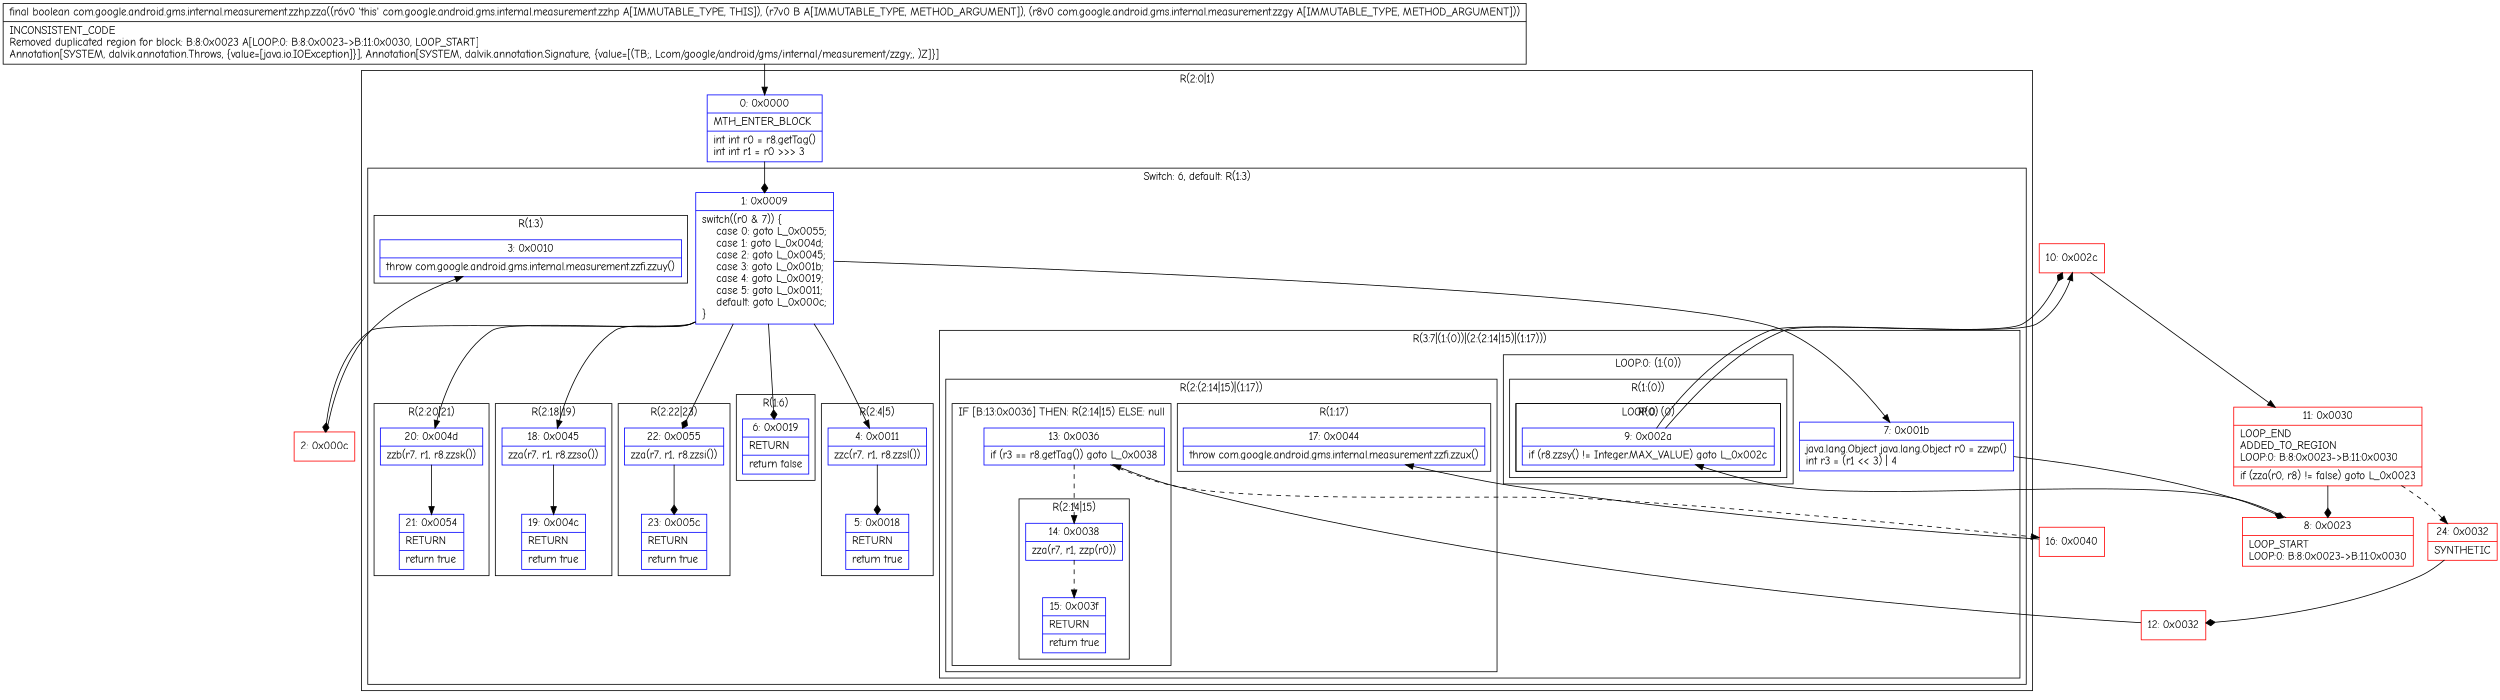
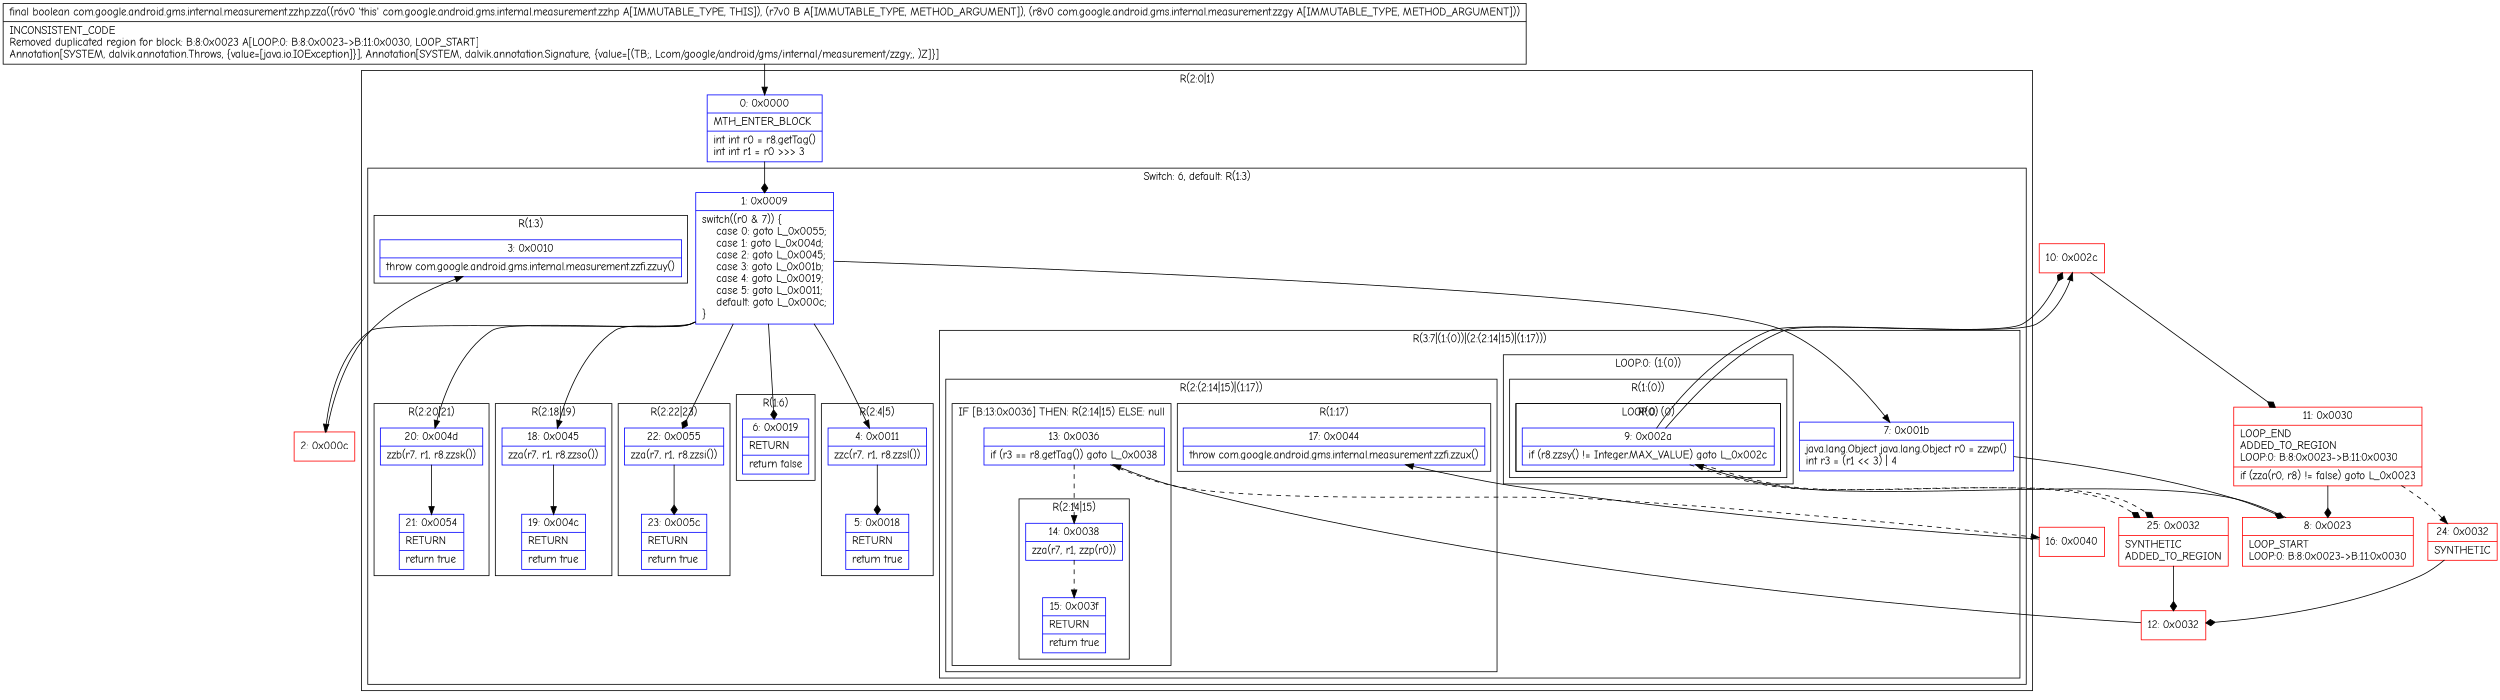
edge "1: 0x0009" -> "2: 0x000c": arrowhead diamond -> normal
edge "10: 0x002c" -> "11: 0x0030": arrowhead normal -> diamond
node "25: 0x0032": added
